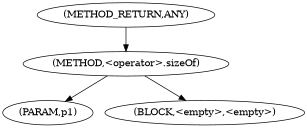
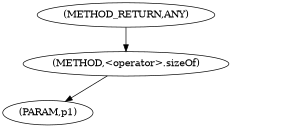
node "(BLOCK,<empty>,<empty>)": removed
